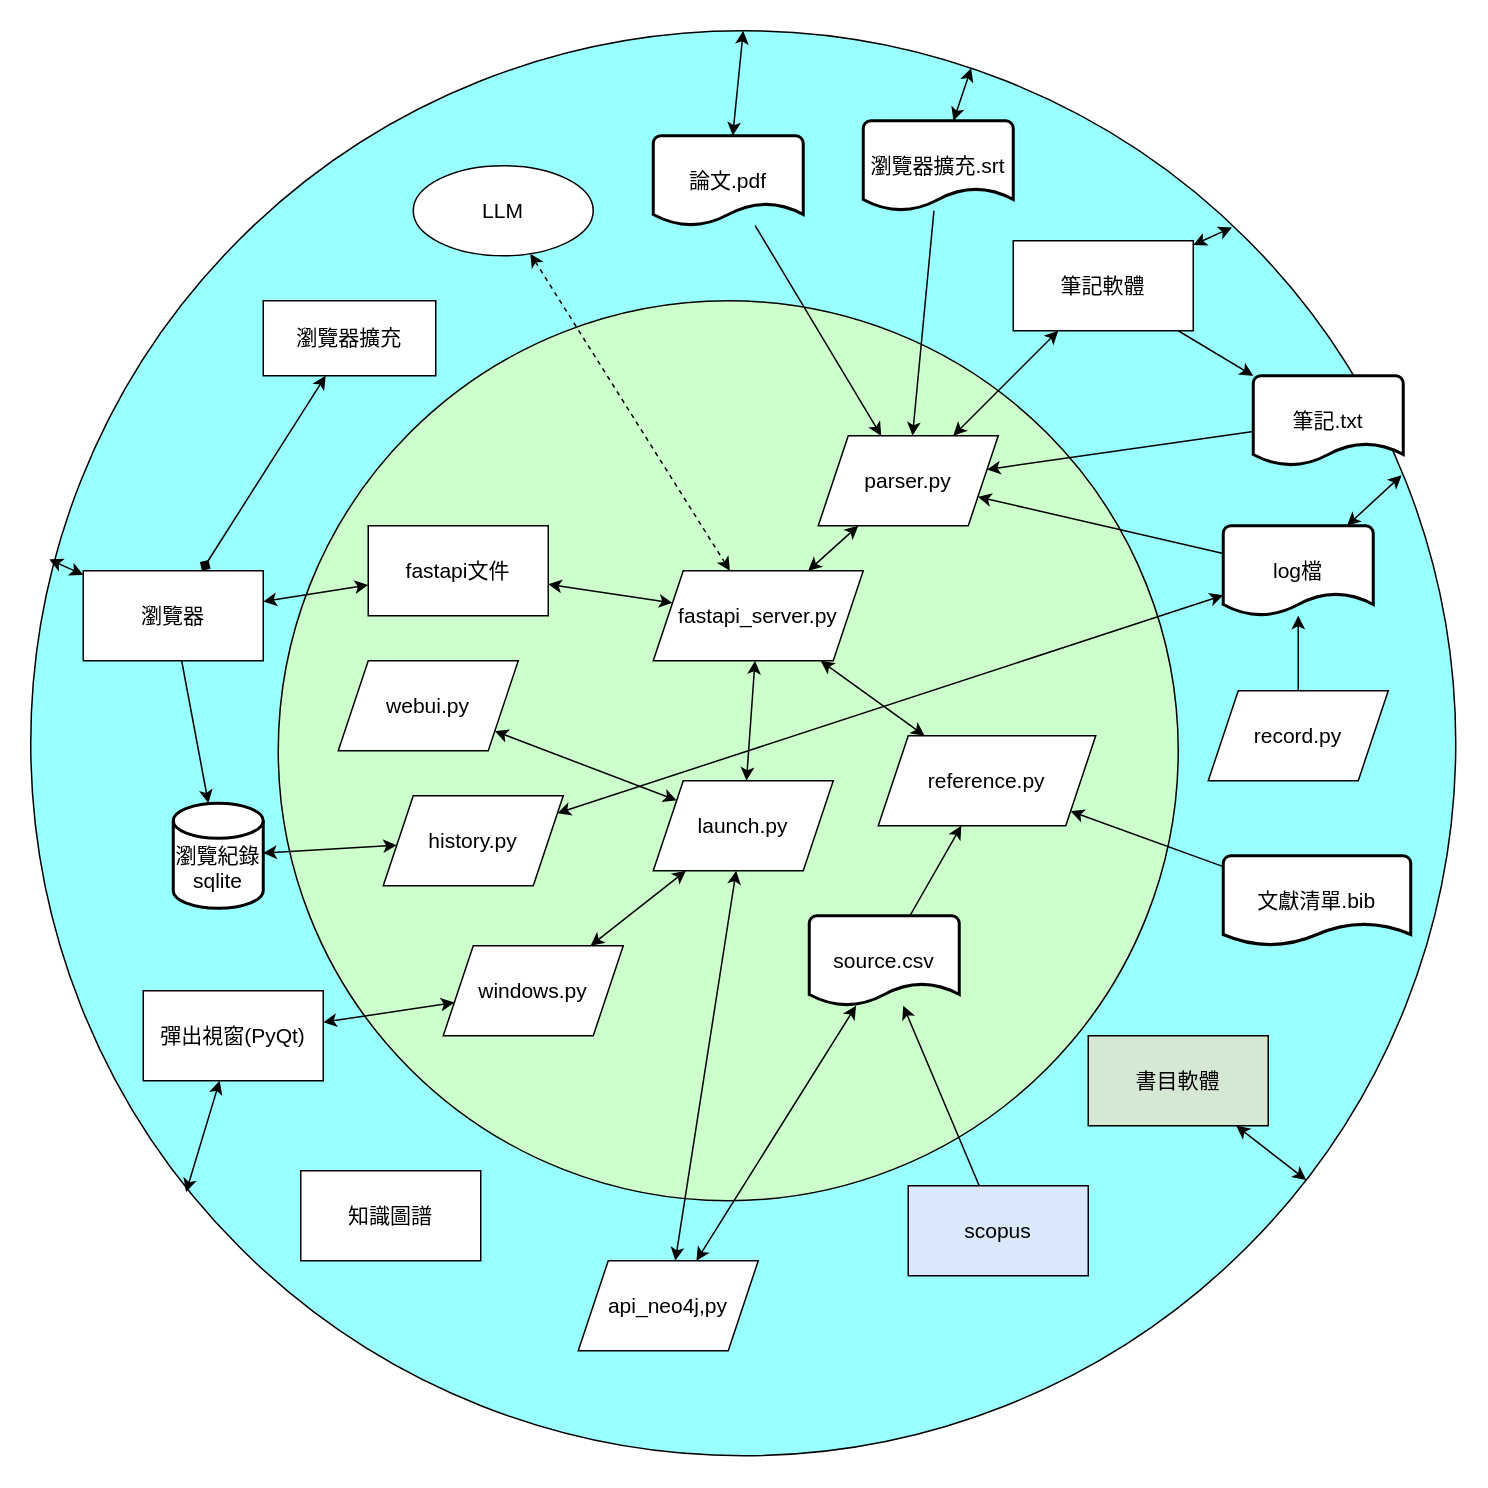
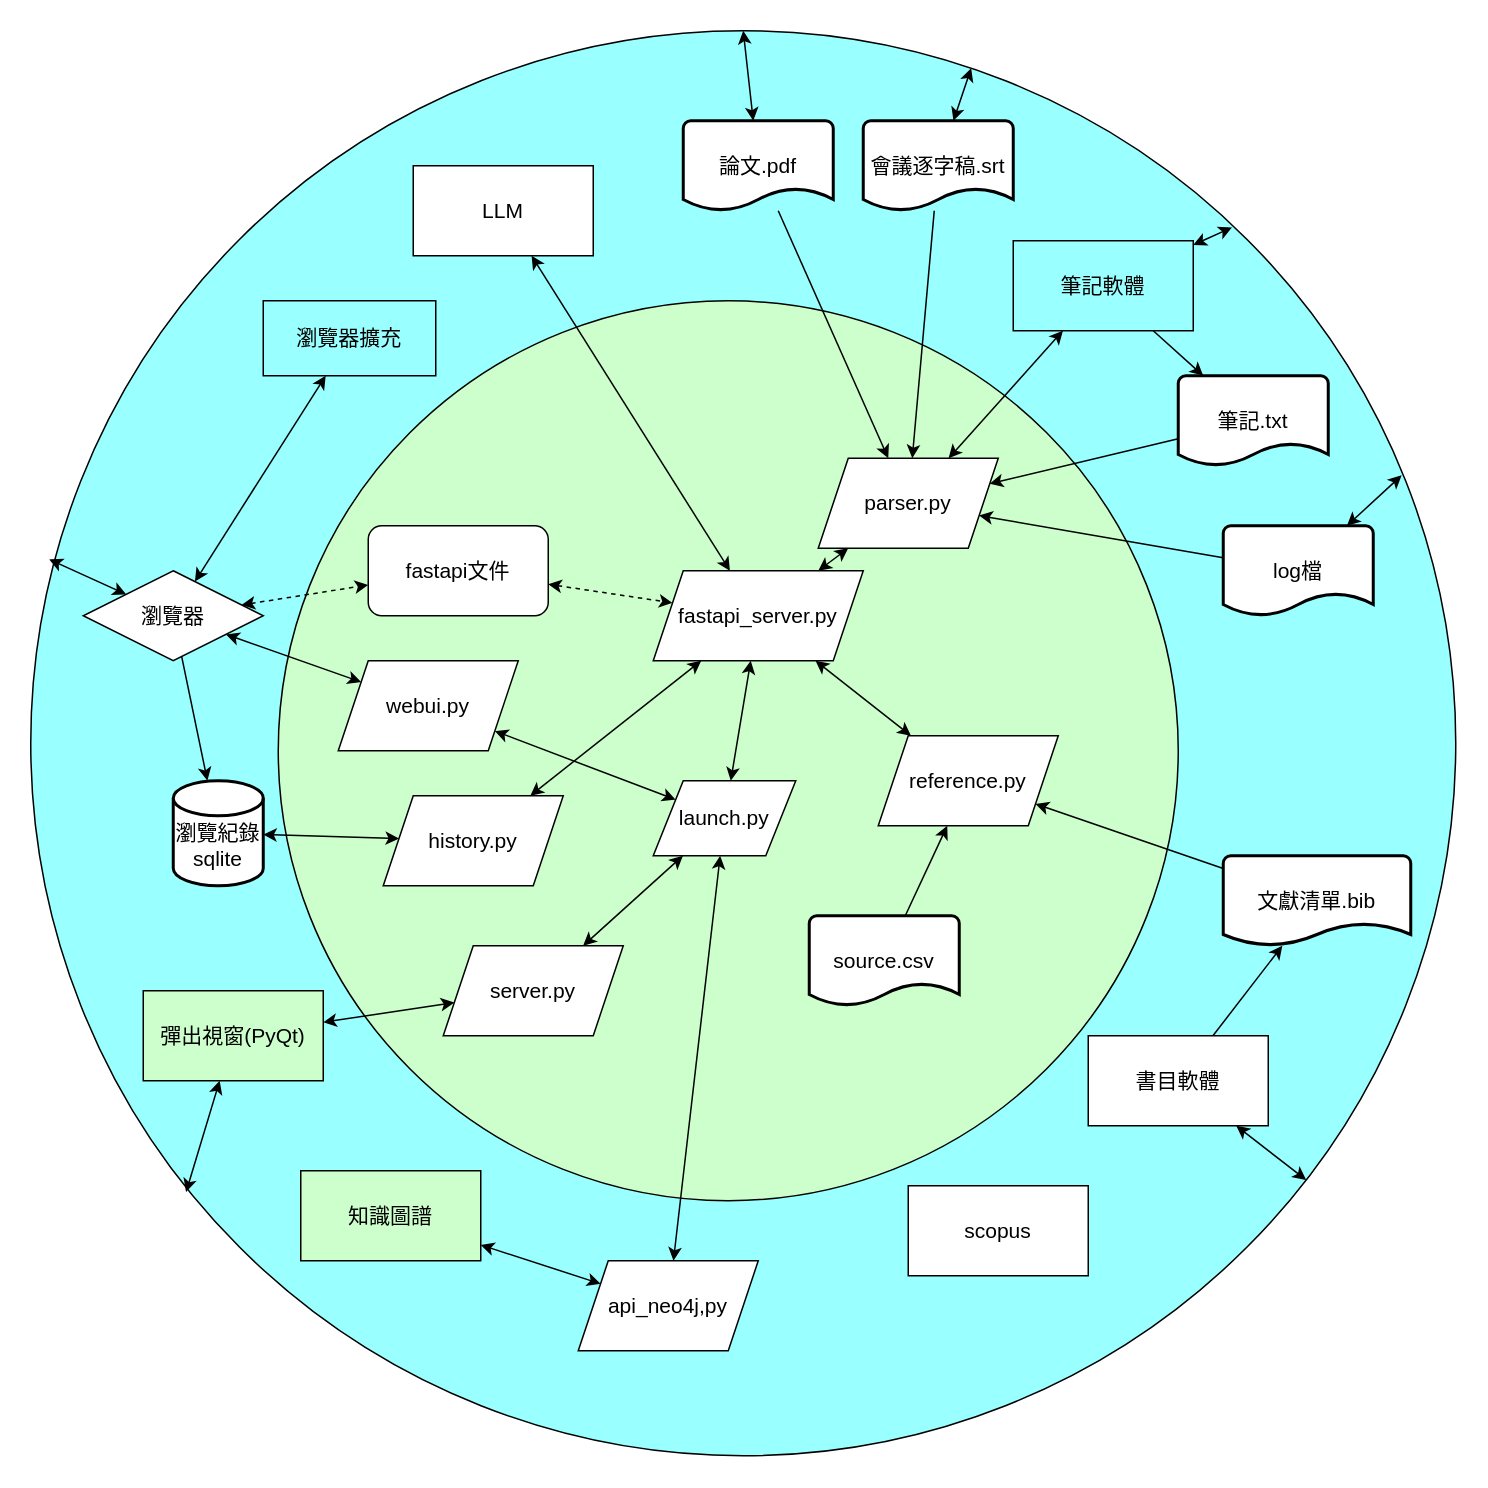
node "瀏覽器擴充.srt": label "瀏覽器擴充.srt" -> "會議逐字稿.srt"
node "論文.pdf": moved (728, 181) -> (758, 166)
node "LLM": shape ellipse -> rectangle
node "筆記軟體": fillcolor #ffffff -> #99ffff
node "瀏覽器擴充": fillcolor #ffffff -> #99ffff
edge "LLM" -- "fastapi_server.py": style dashed -> solid
node "筆記.txt": moved (1328, 421) -> (1253, 421)
node "parser.py": moved (908, 481) -> (908, 503)
edge "瀏覽器擴充" -- "瀏覽器": arrowhead diamond -> classic
node "fastapi文件": shape rectangle -> rounded rectangle
edge "fastapi文件" -- "瀏覽器": style solid -> dashed
edge "fastapi文件" -- "fastapi_server.py": style solid -> dashed
node "瀏覽器": shape rectangle -> diamond
edge "log檔" -- "history.py": now "fastapi_server.py" -- "history.py"
edge "瀏覽器" -- "webui.py": added
edge "record.py" -> "log檔": removed
node "record.py": removed
node "reference.py": size 218x90 -> 180x90
node "launch.py": size 180x90 -> 143x75
node "瀏覽紀錄sqlite": moved (218, 856) -> (218, 833)
node "windows.py": label "windows.py" -> "server.py"
edge "書目軟體" -> "文獻清單.bib": added
node "彈出視窗(PyQt)": fillcolor #ffffff -> #ccffcc
node "書目軟體": fillcolor #d5e8d4 -> #ffffff
edge "scopus" -> "source.csv": removed
edge "source.csv" -- "api_neo4j,py": now "知識圖譜" -- "api_neo4j,py"
node "知識圖譜": fillcolor #ffffff -> #ccffcc
node "scopus": fillcolor #dae8fc -> #ffffff
